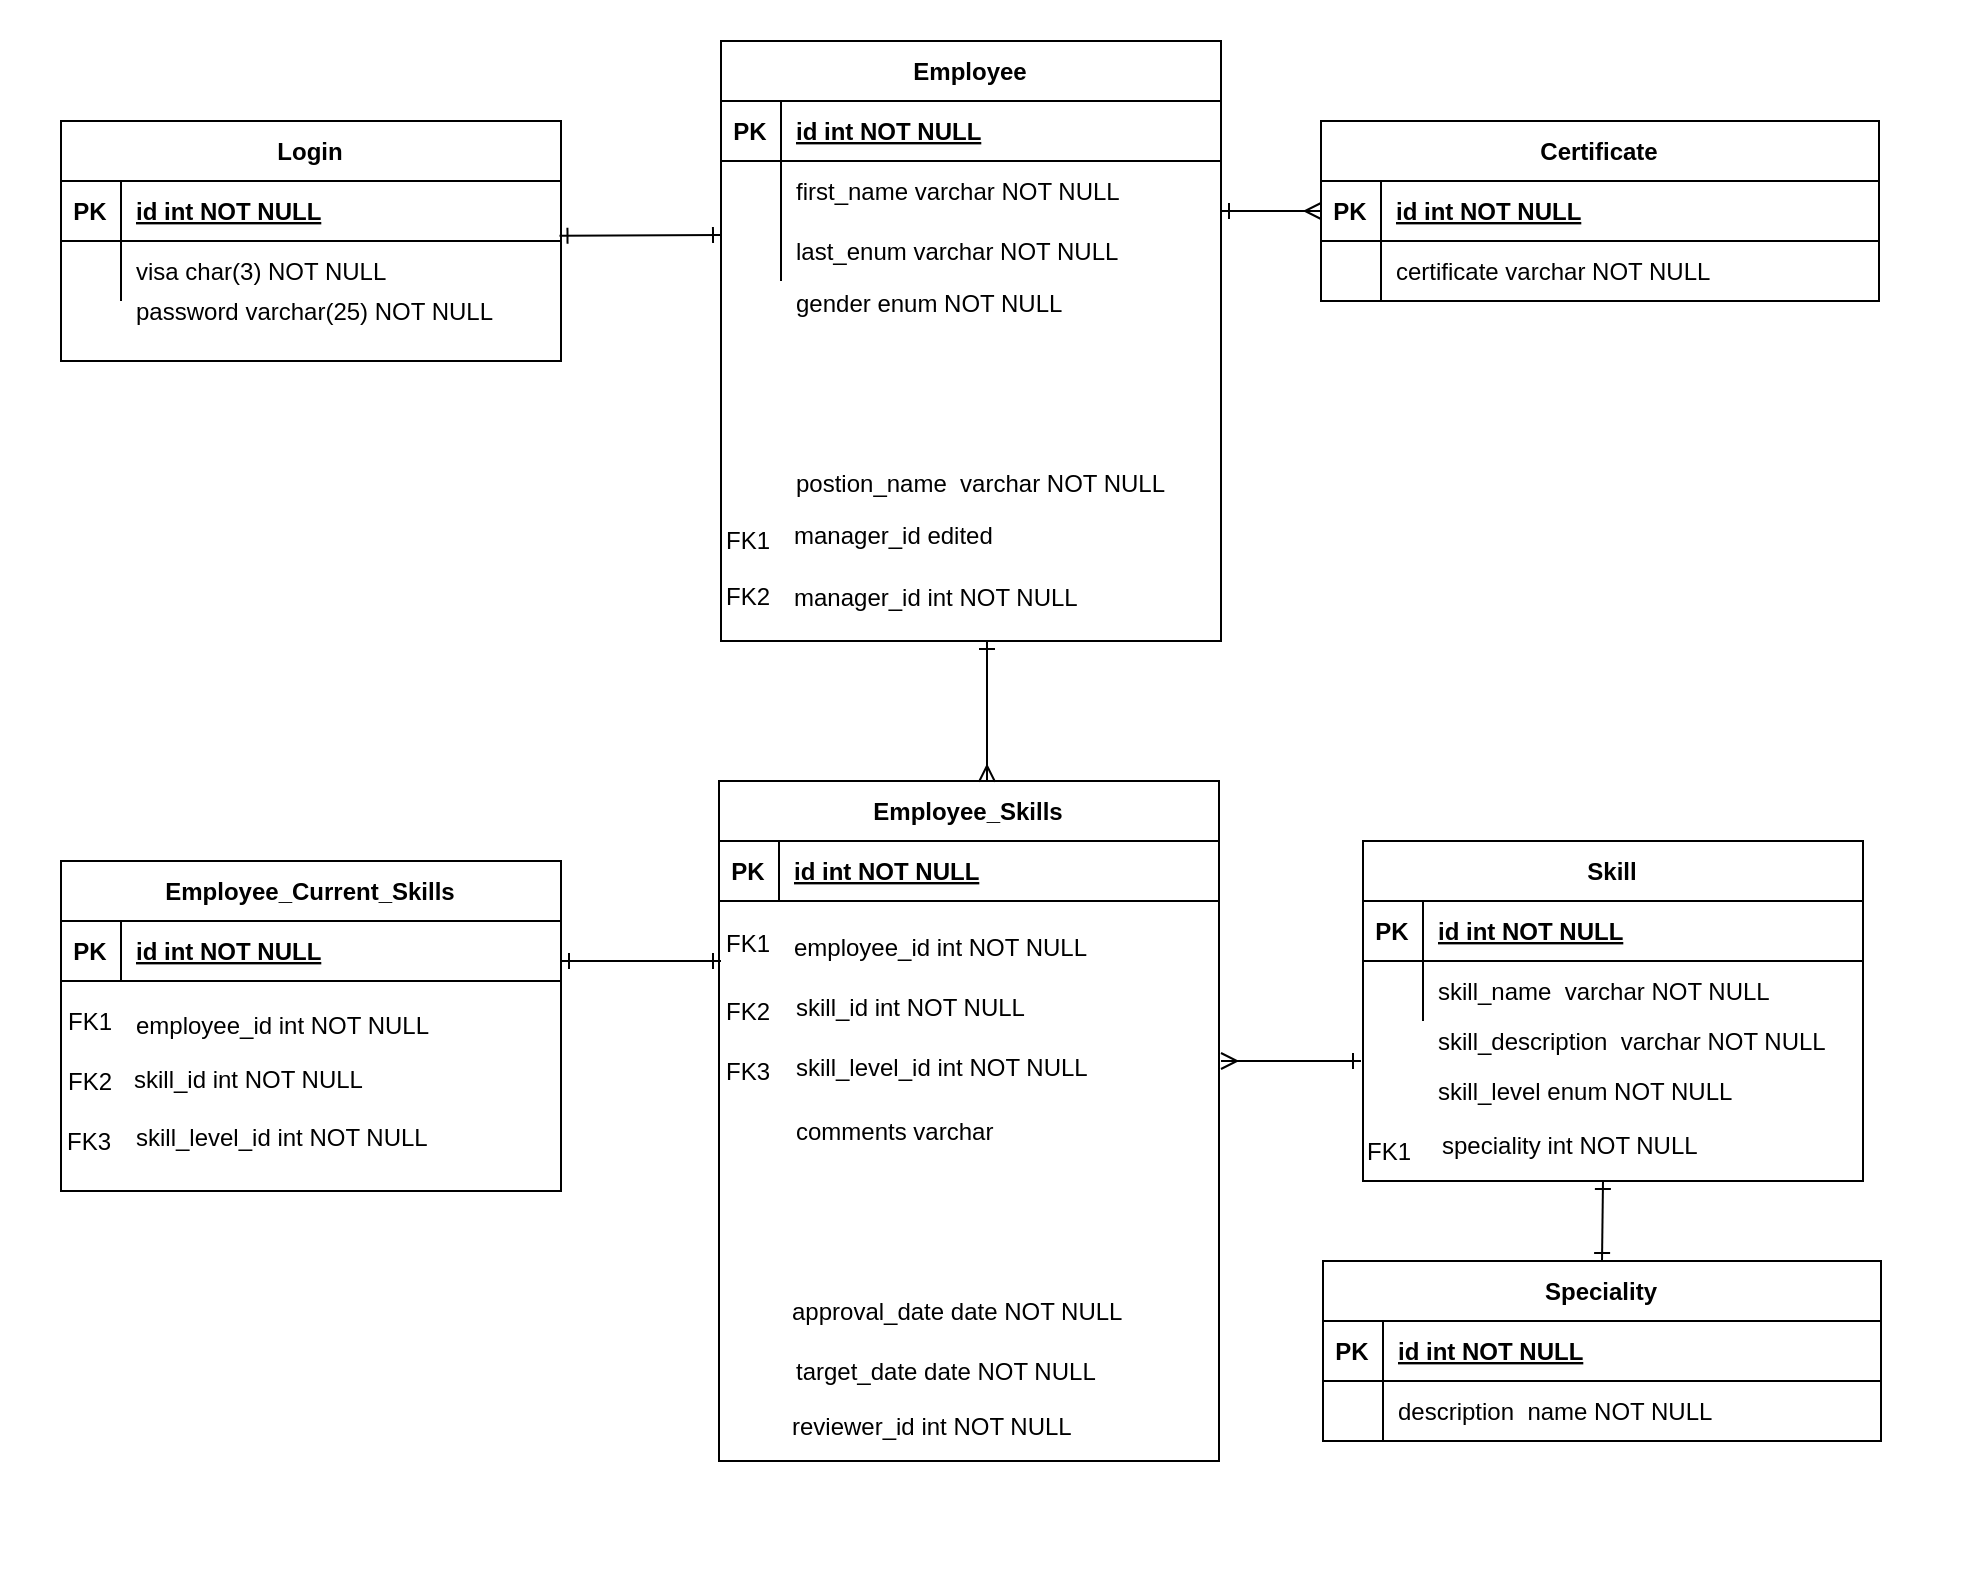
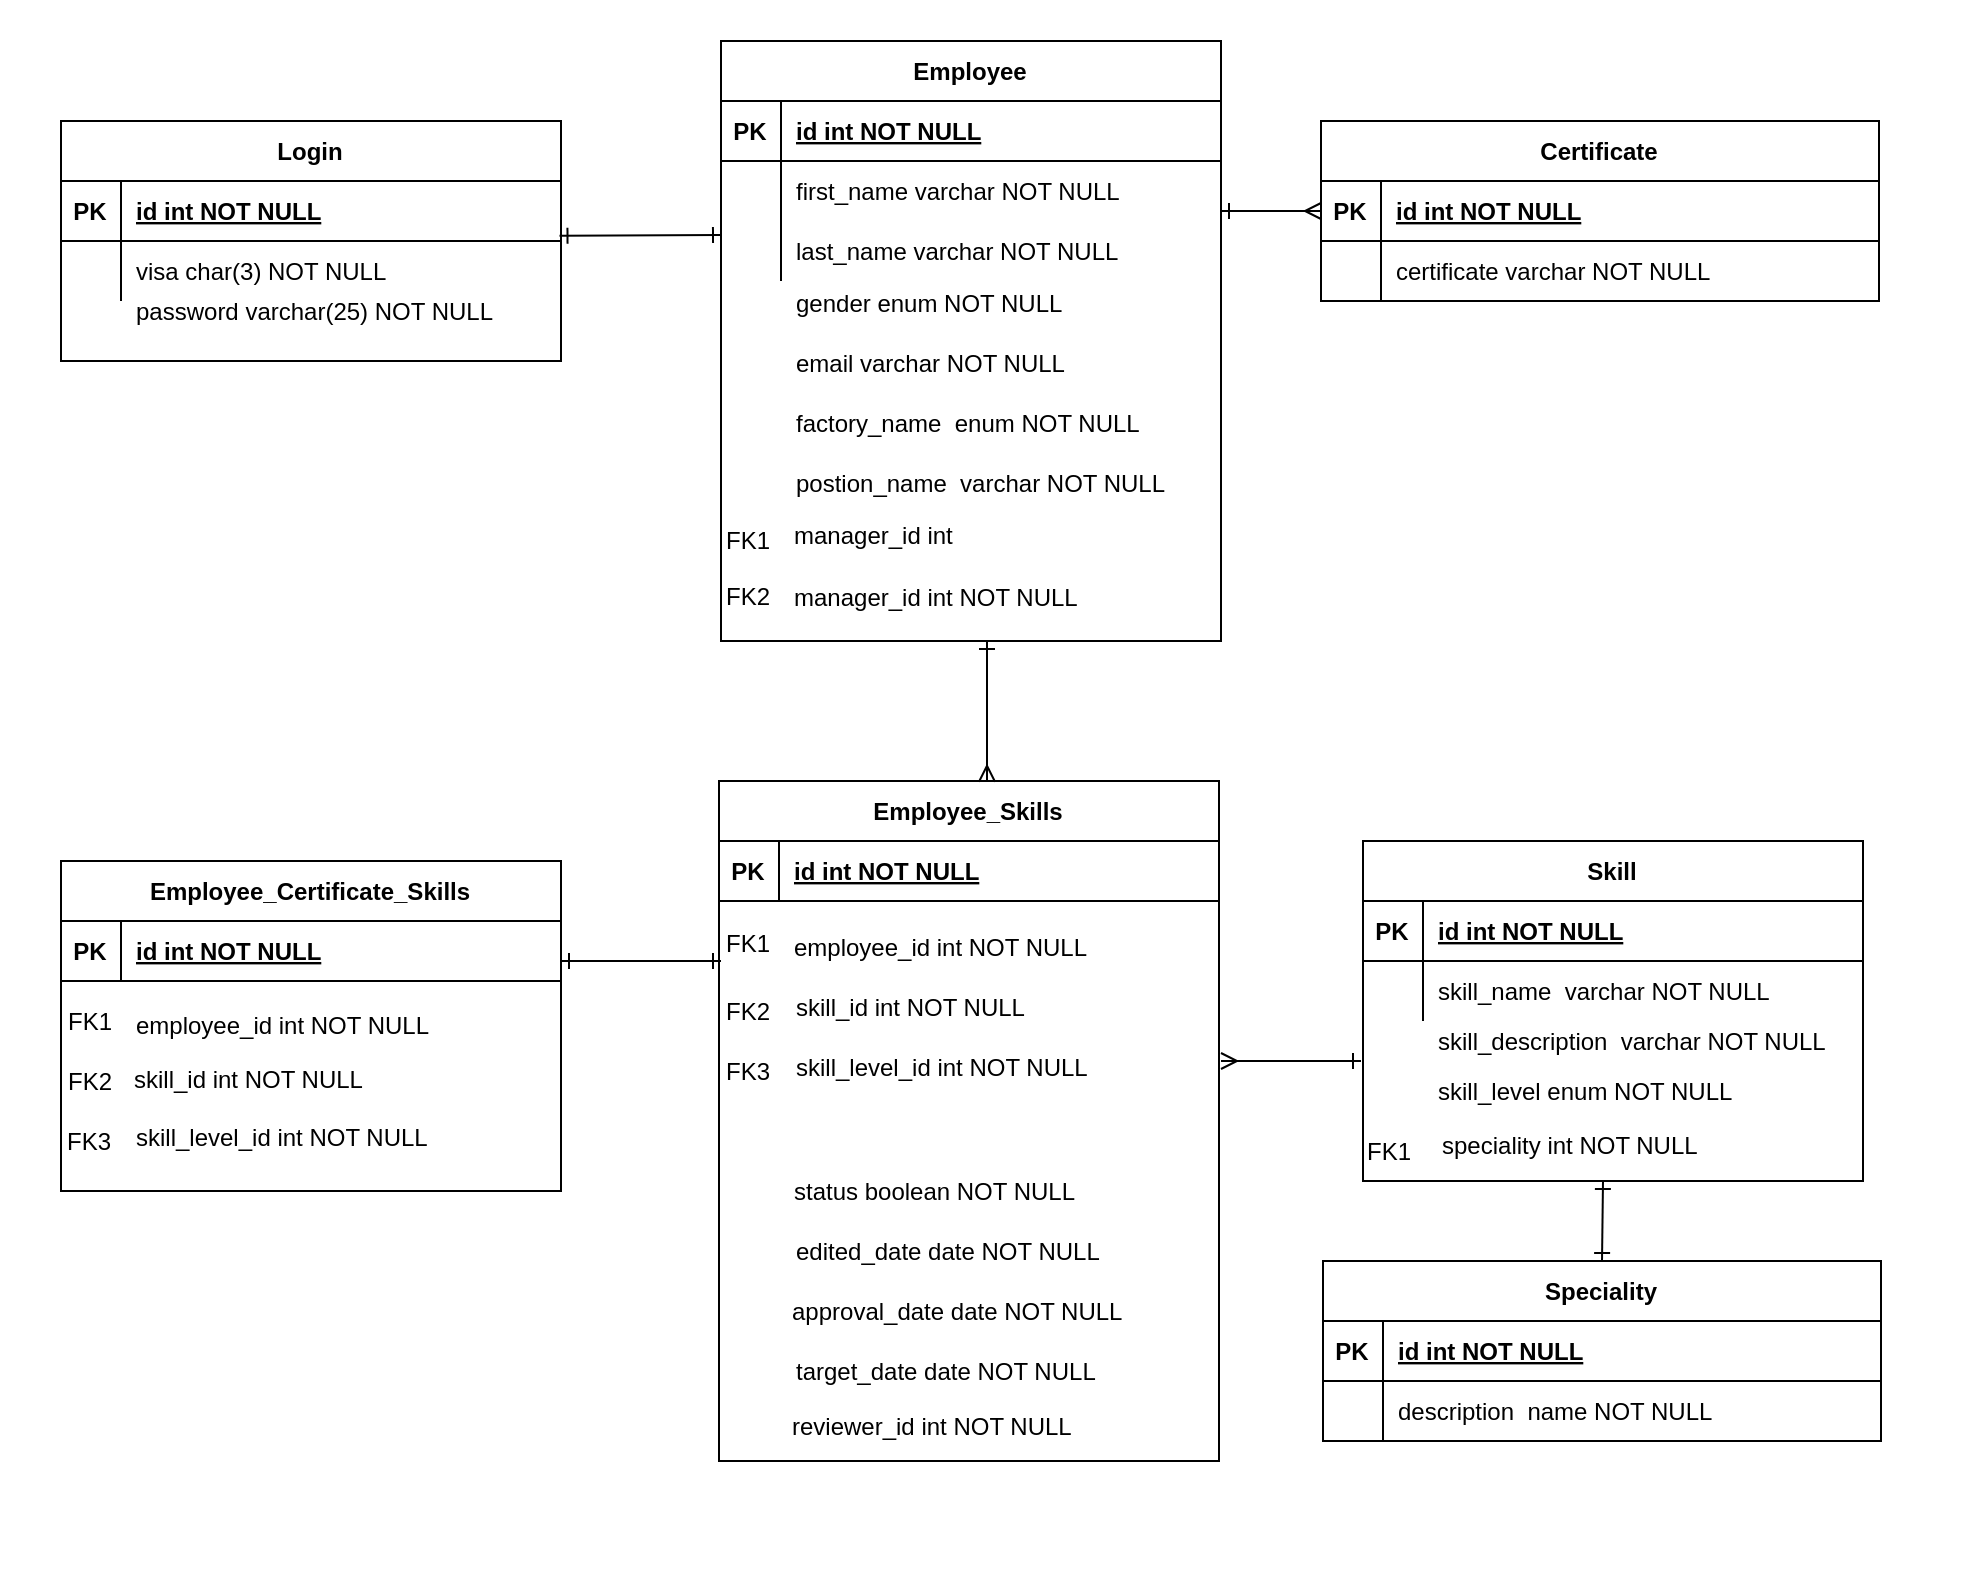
node "last_enum varchar NOT NULL": label "last_enum varchar NOT NULL" -> "last_name varchar NOT NULL"
node "email varchar NOT NULL": added
node "factory_name enum NOT NULL": added
node "manager_id edited": label "manager_id edited" -> "manager_id int"
node "Employee_Current_Skills": label "Employee_Current_Skills" -> "Employee_Certificate_Skills"
node "comments varchar": removed
node "status boolean NOT NULL": added
node "edited_date date NOT NULL": added
